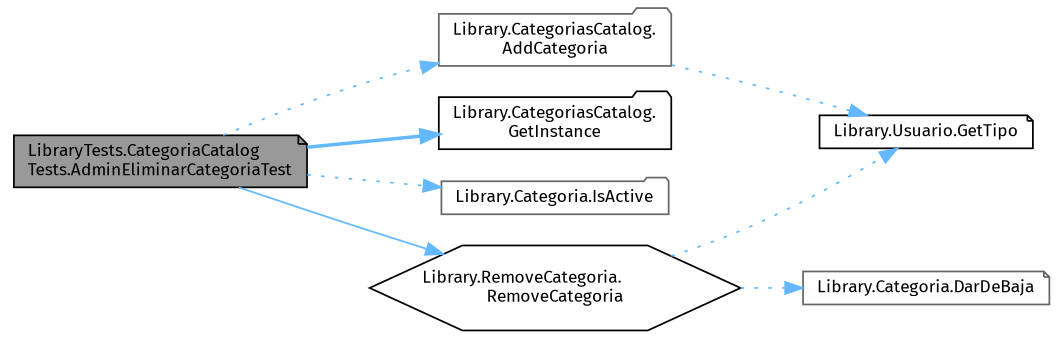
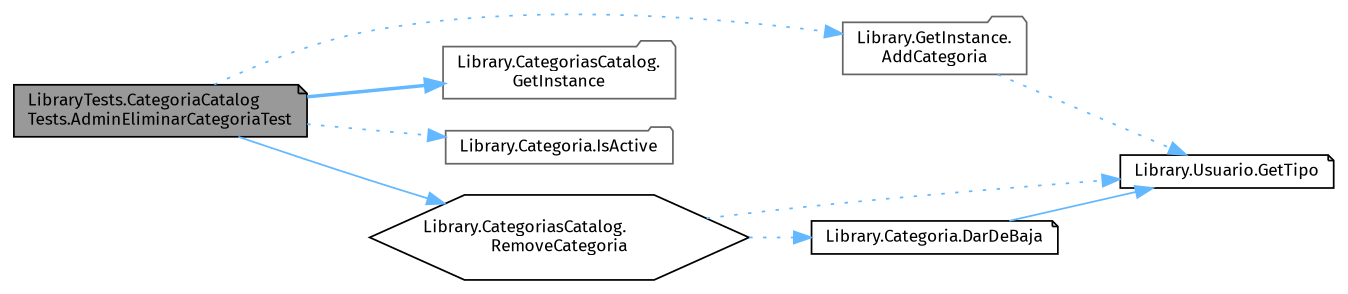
node "Library.CategoriasCatalog. AddCategoria": label "Library.CategoriasCatalog. AddCategoria" -> "Library.GetInstance. AddCategoria"
node "Library.CategoriasCatalog. GetInstance": color black -> gray40
edge "Library.Categoria.DarDeBaja" -> "Library.Usuario.GetTipo": added
node "Library.RemoveCategoria. RemoveCategoria": label "Library.RemoveCategoria. RemoveCategoria" -> "Library.CategoriasCatalog. RemoveCategoria"
node "Library.Categoria.DarDeBaja": color gray40 -> black
